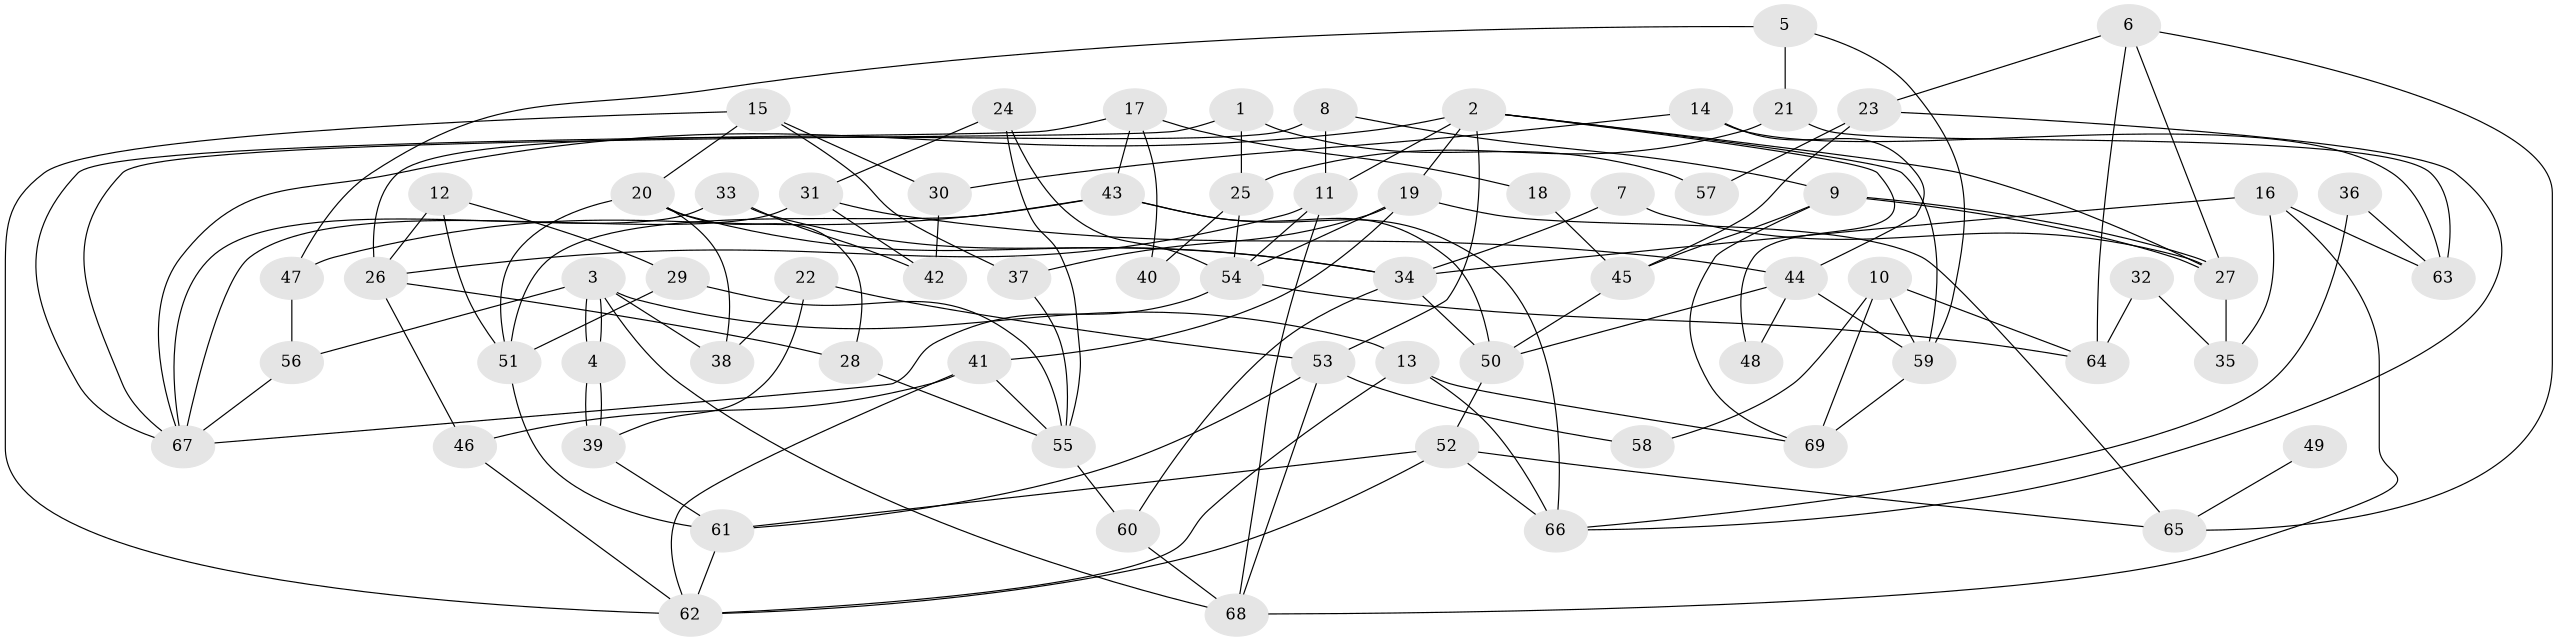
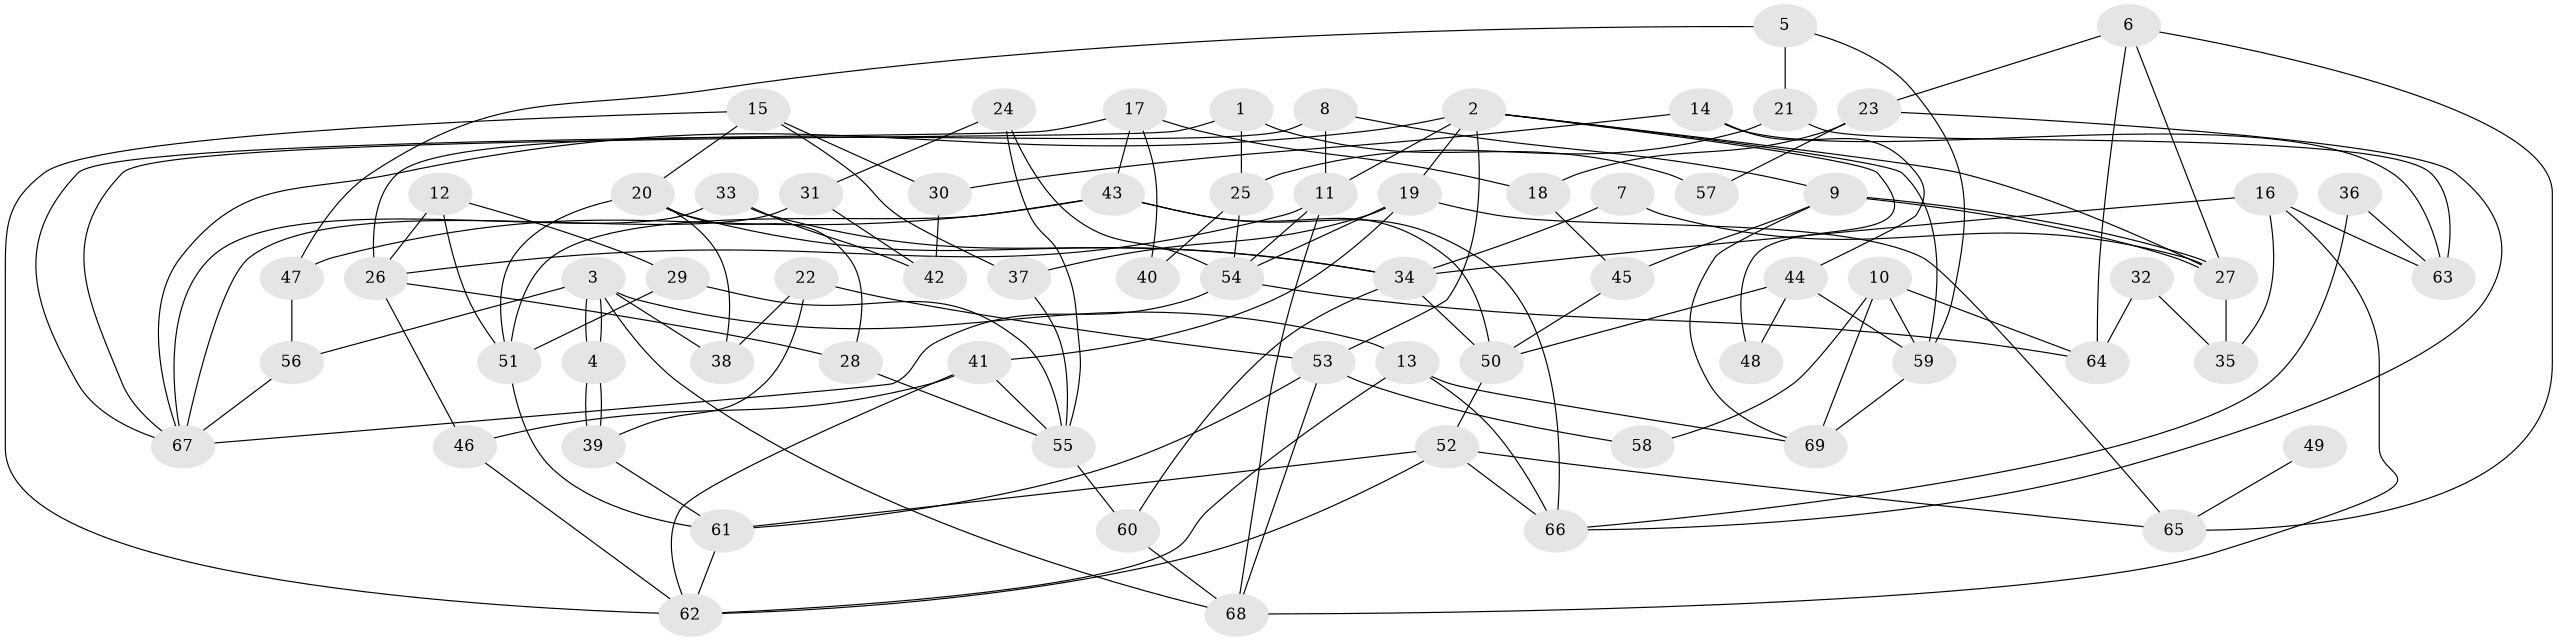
edge "23" -- "45": now "23" -- "18"
edge "31" -- "44": removed
